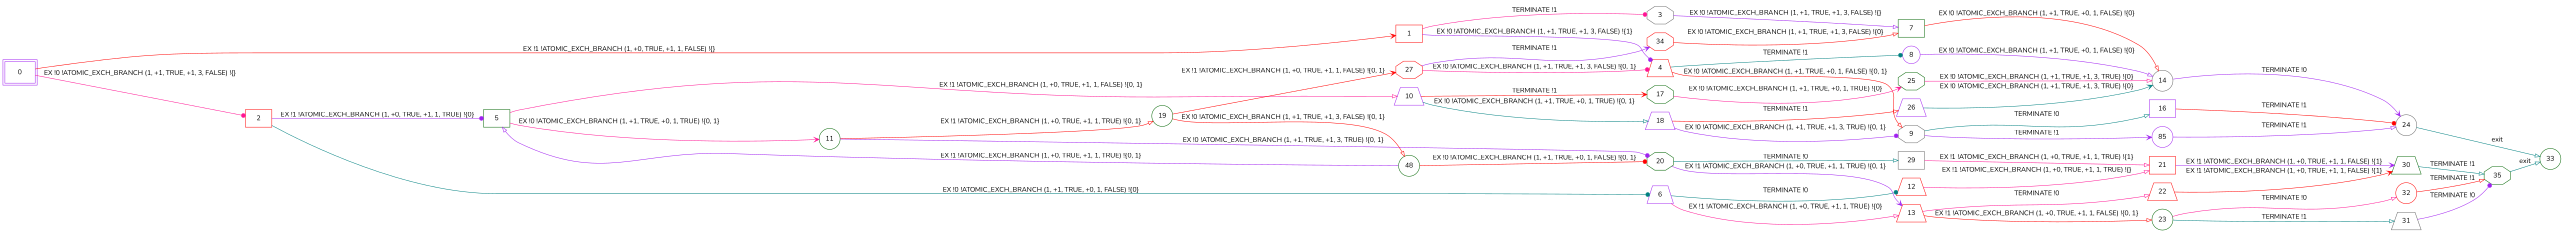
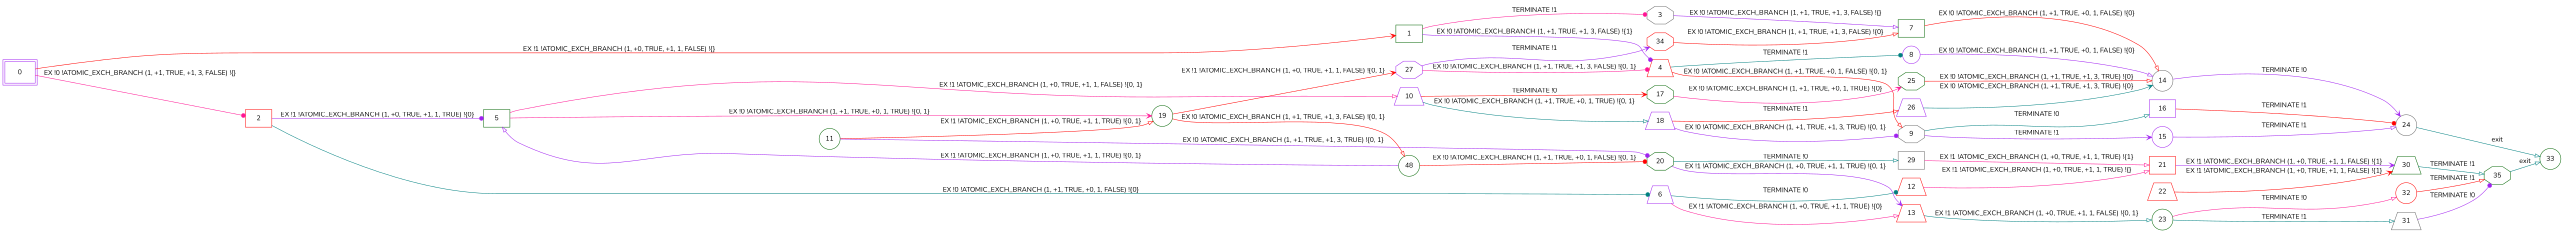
node "1": color red -> darkgreen
node "27": color red -> purple
edge "25" -> "14": color deeppink -> red
edge "10" -> "17": label "TERMINATE !1" -> "TERMINATE !0"
node "85": label "85" -> "15"
edge "5" -> "11": now "5" -> "19"
edge "13" -> "22": removed, label "TERMINATE !0"
edge "13" -> "23": color red -> teal
